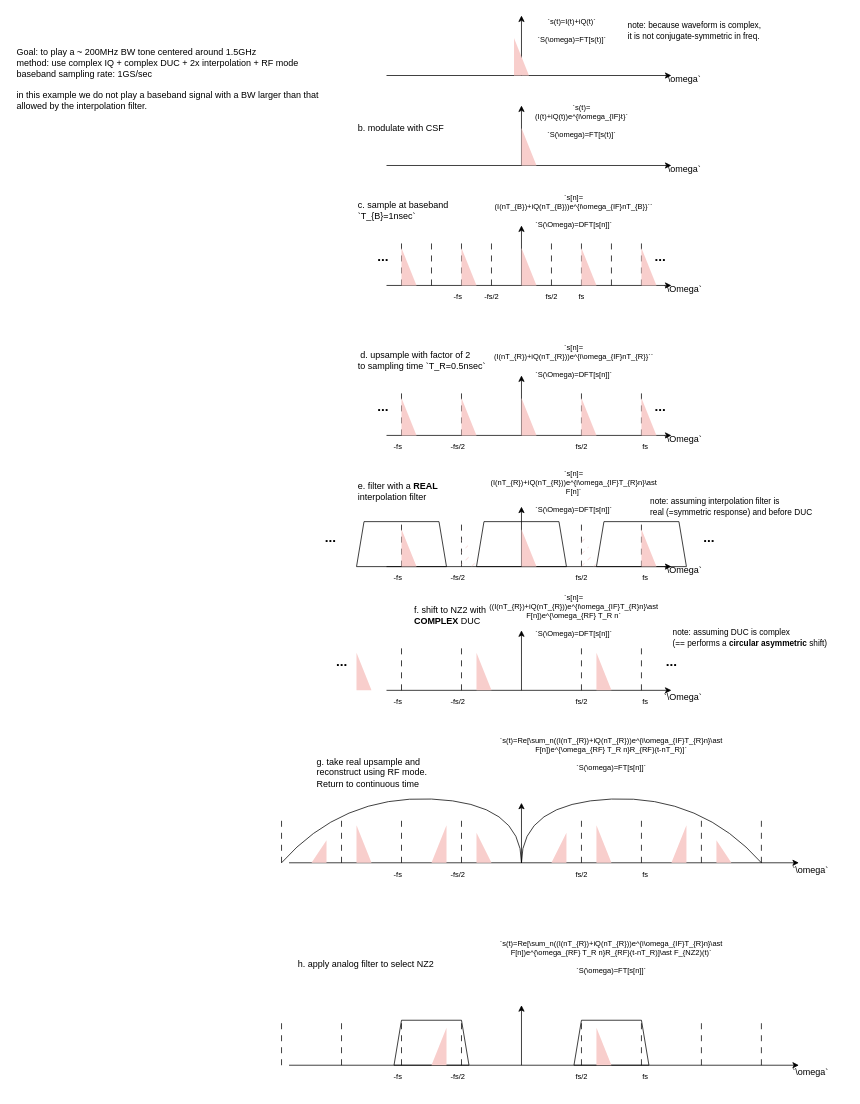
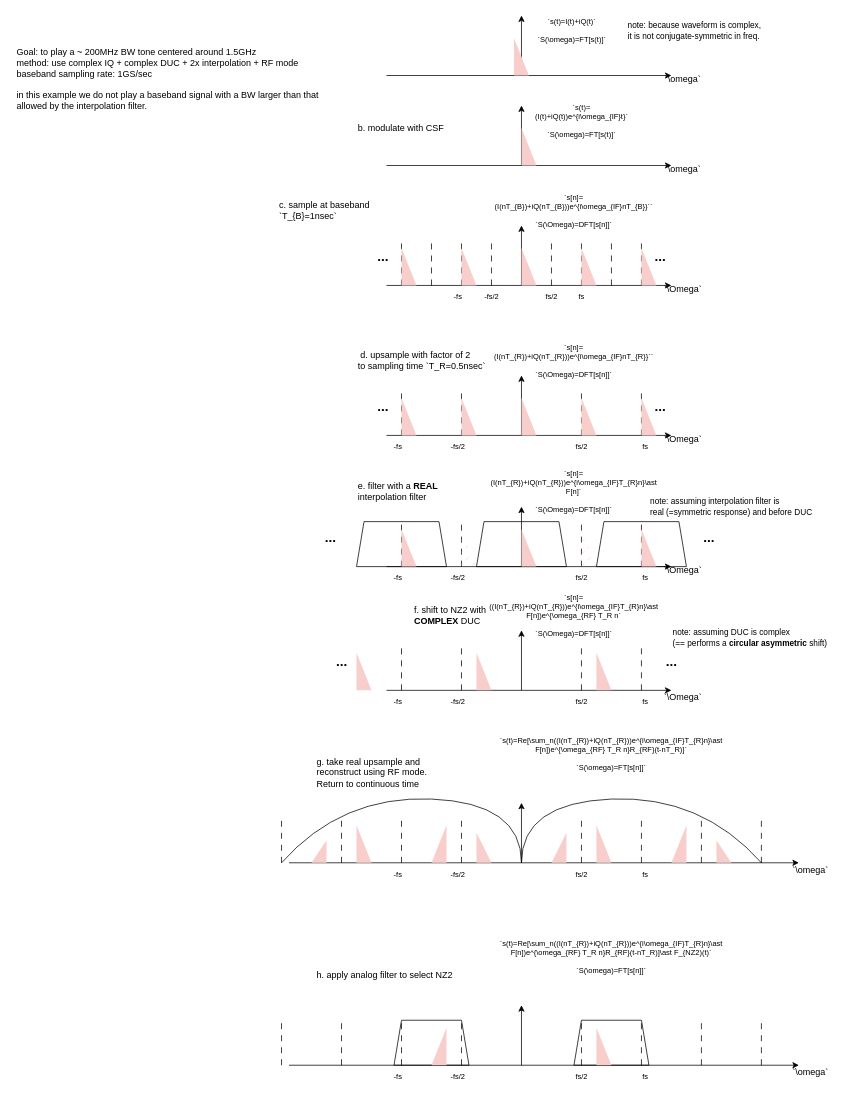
node "c. sample at baseband `T_{B}=1nsec`": moved (409, 210) -> (330, 210)
node "h. apply analog filter to select NZ2": moved (372, 964) -> (390, 975)
